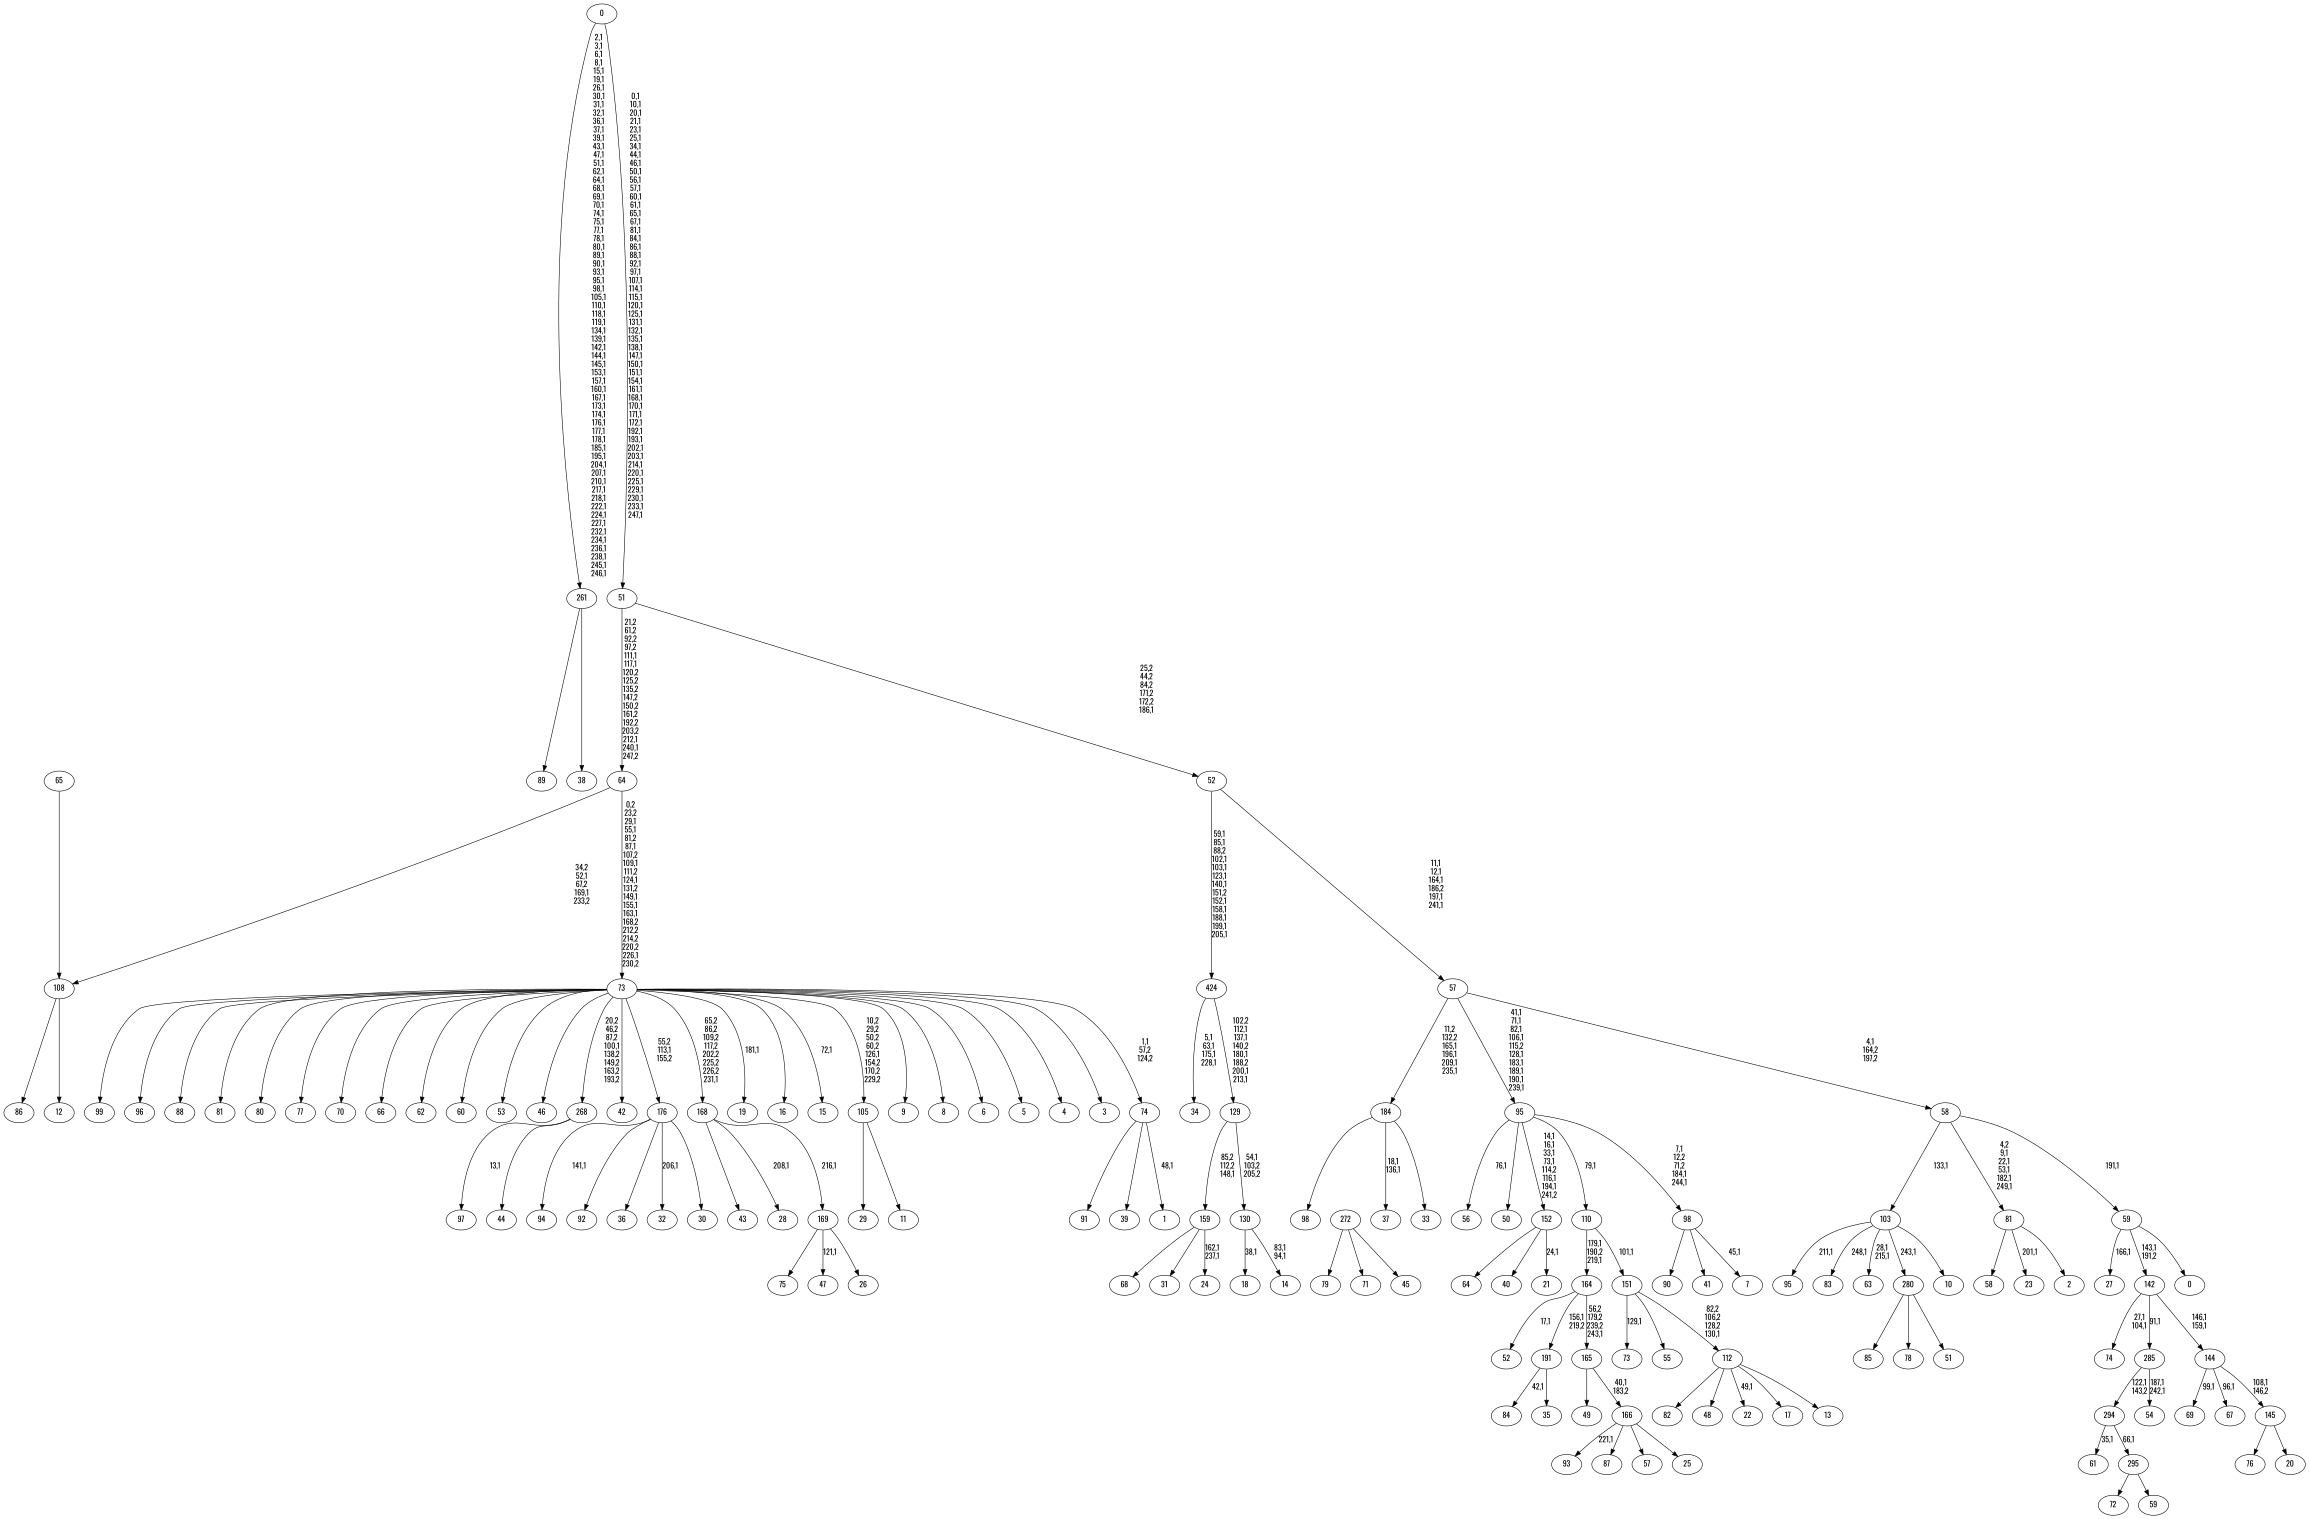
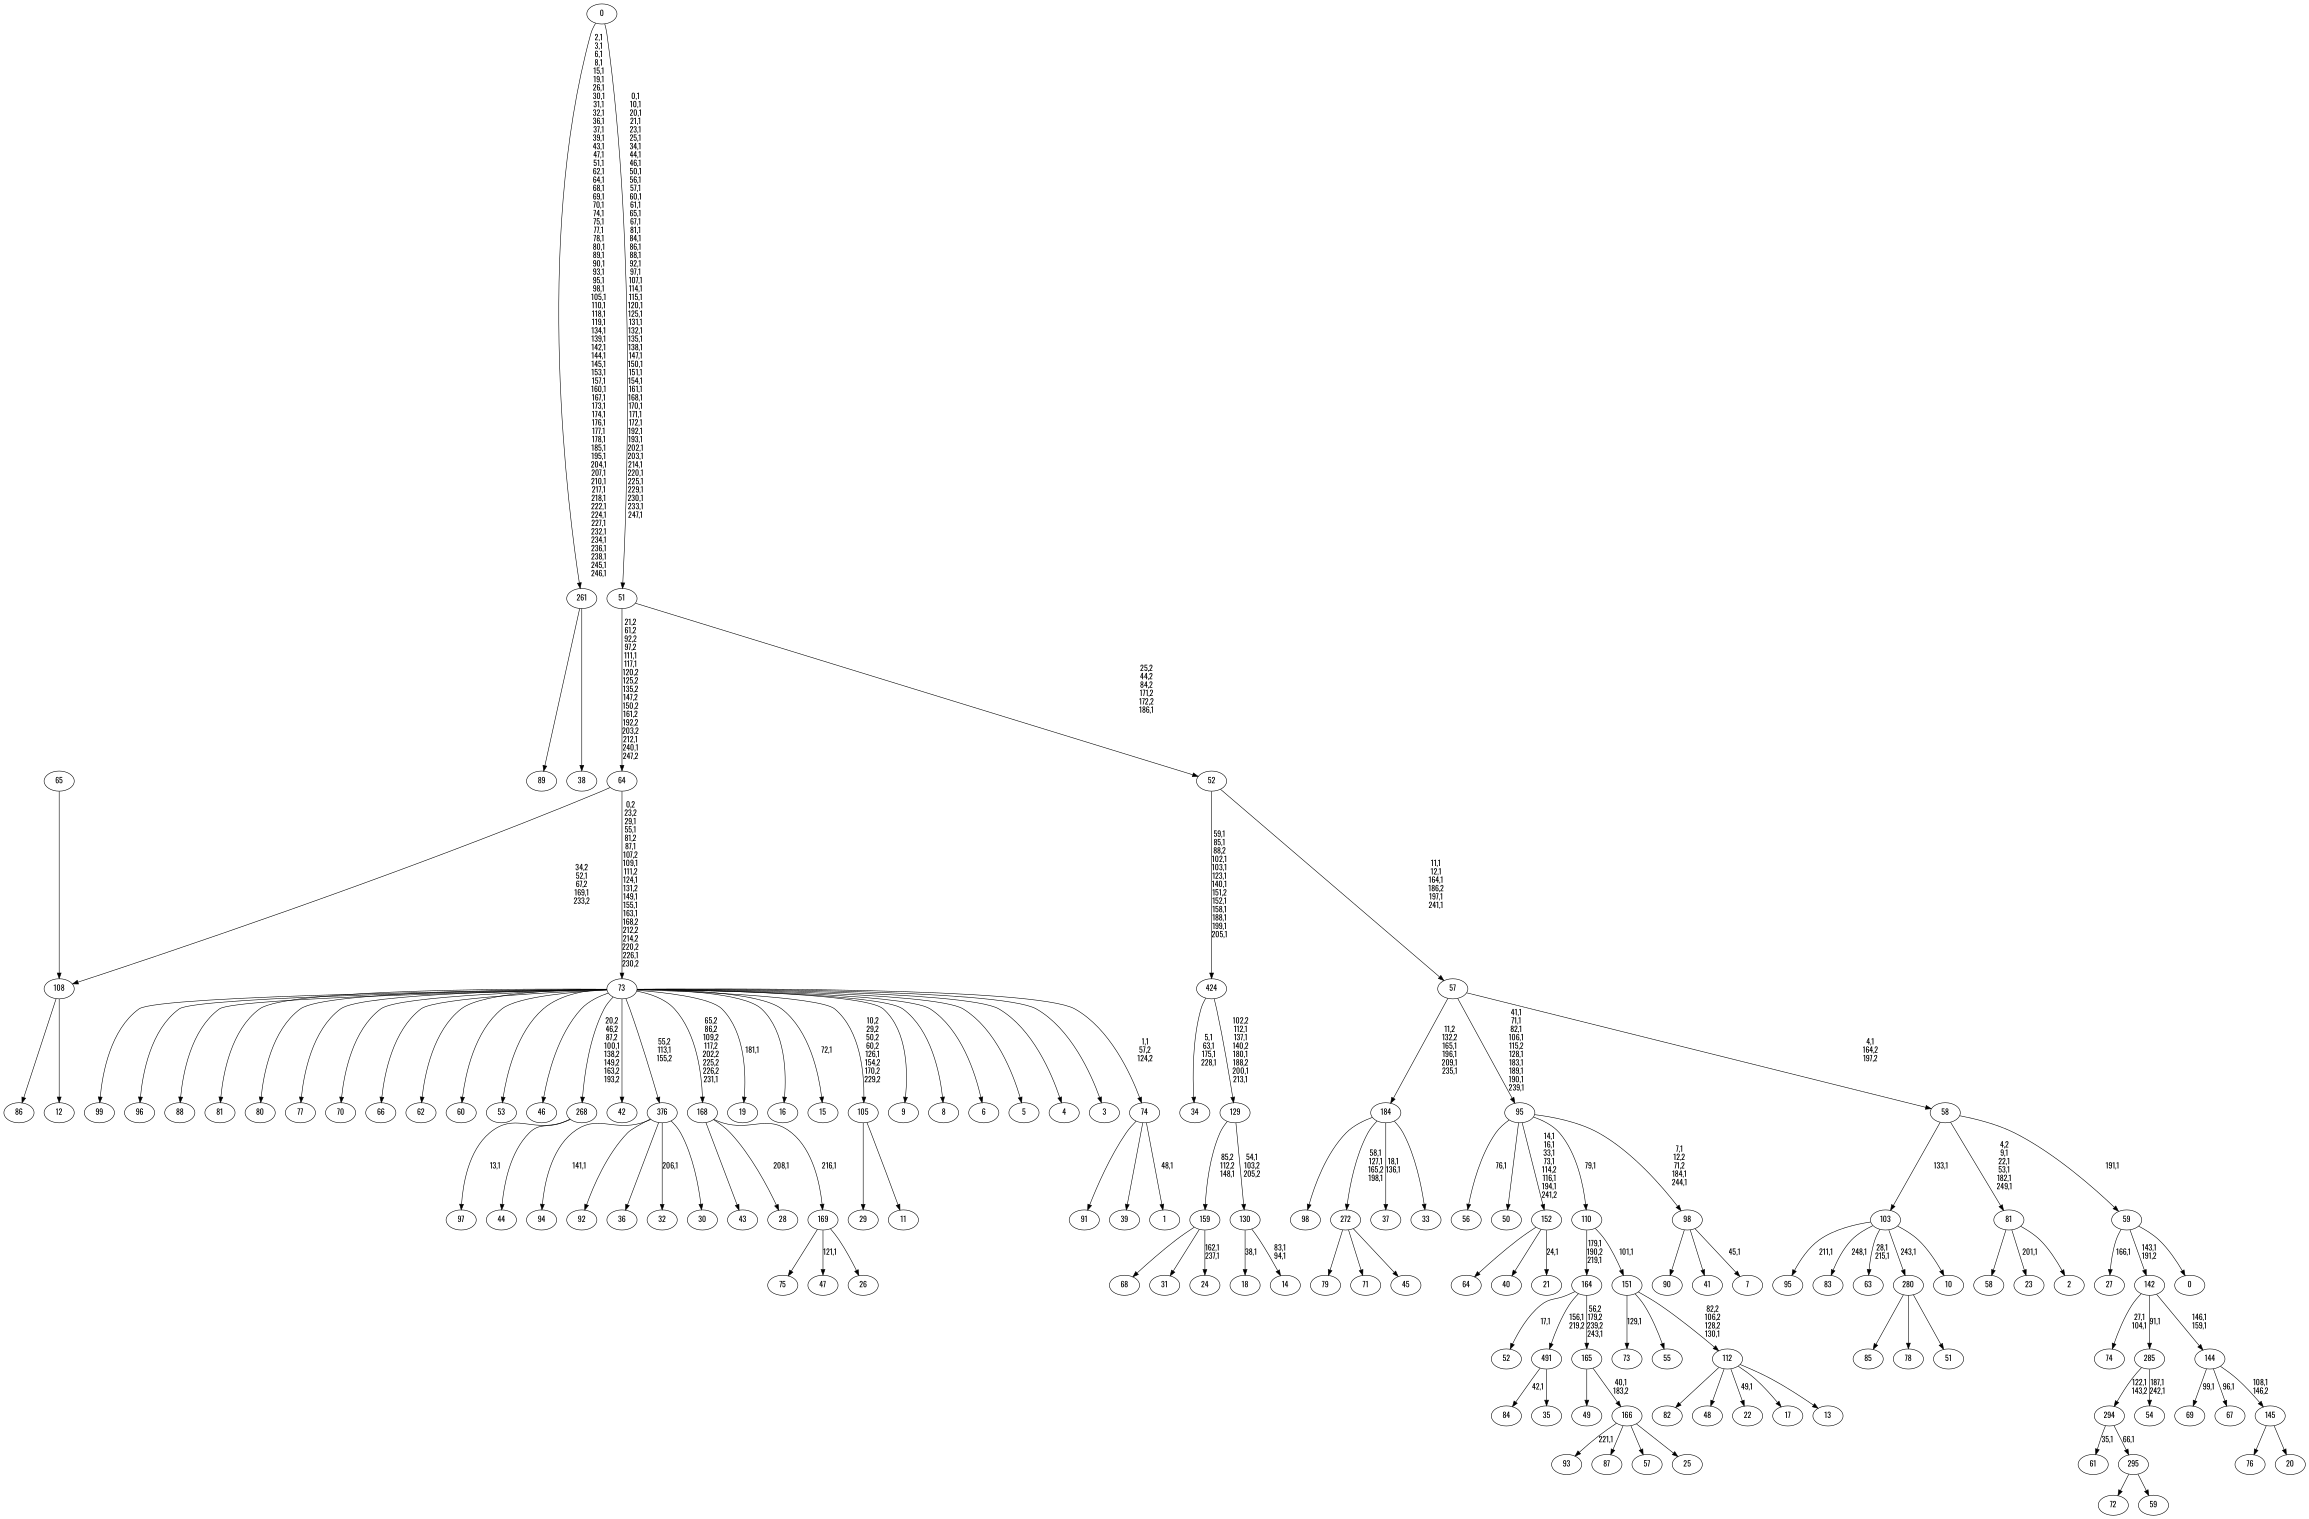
node "176": label "176" -> "376"
edge "184" -> "272": added, label "58,1 127,1 165,2 198,1"
node "191": label "191" -> "491"
